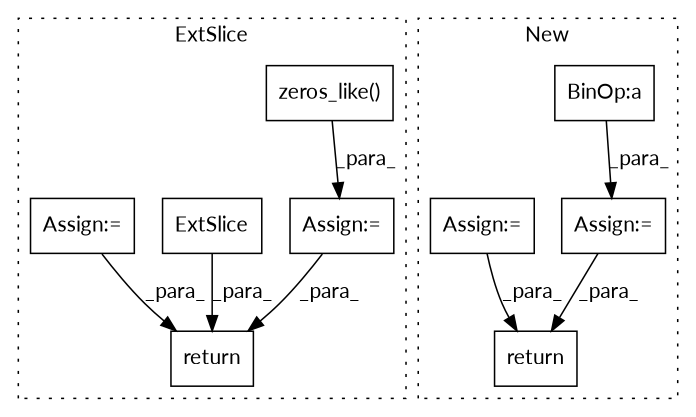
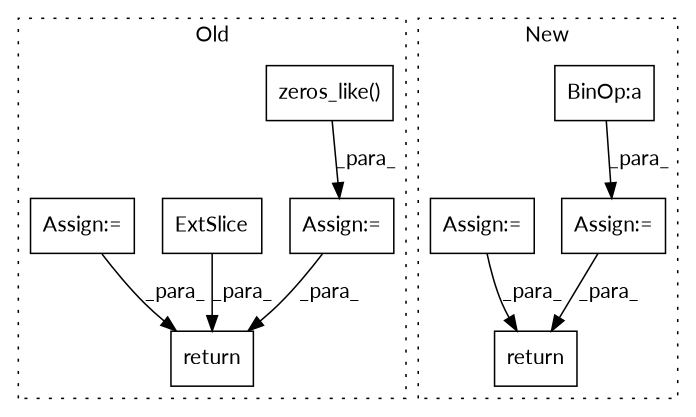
cluster "ExtSlice": label "ExtSlice" -> "Old"
